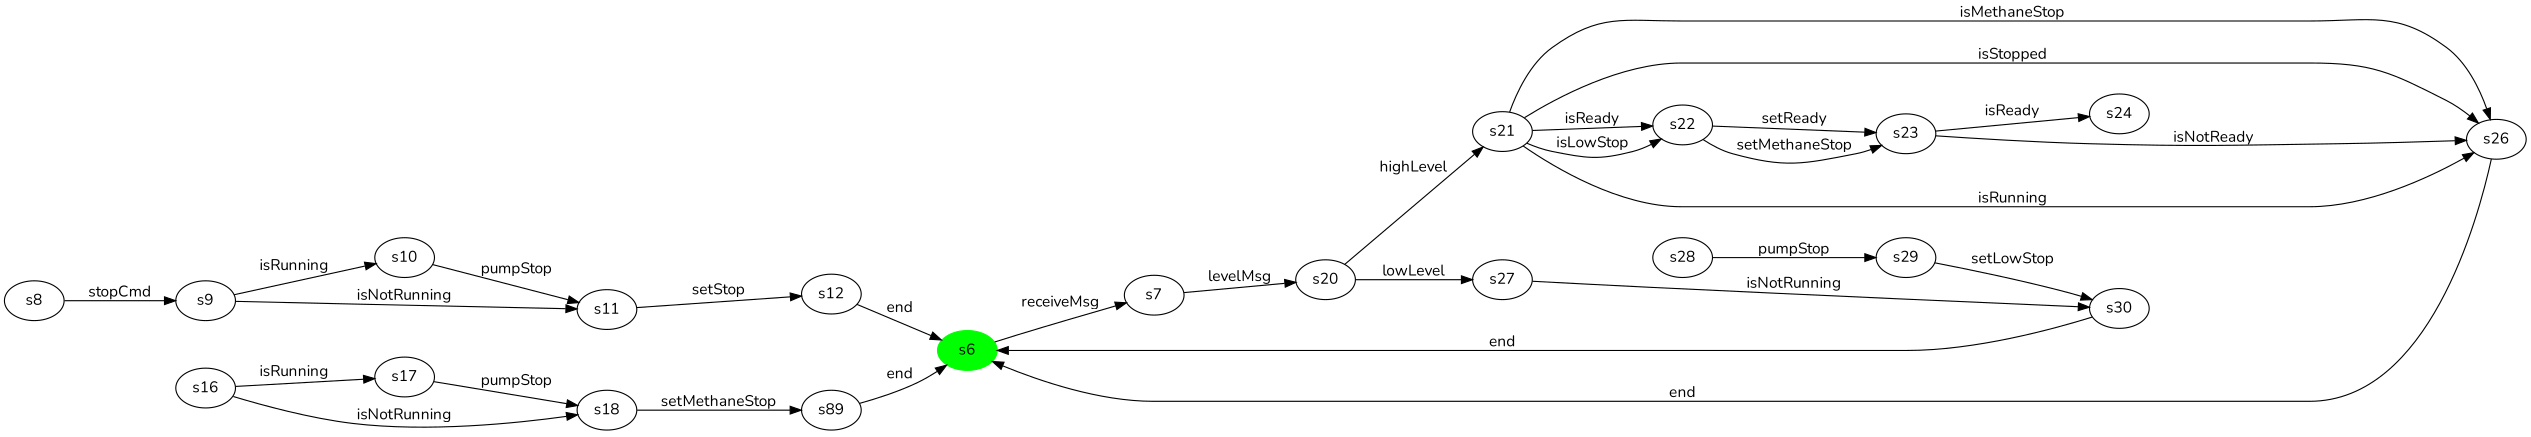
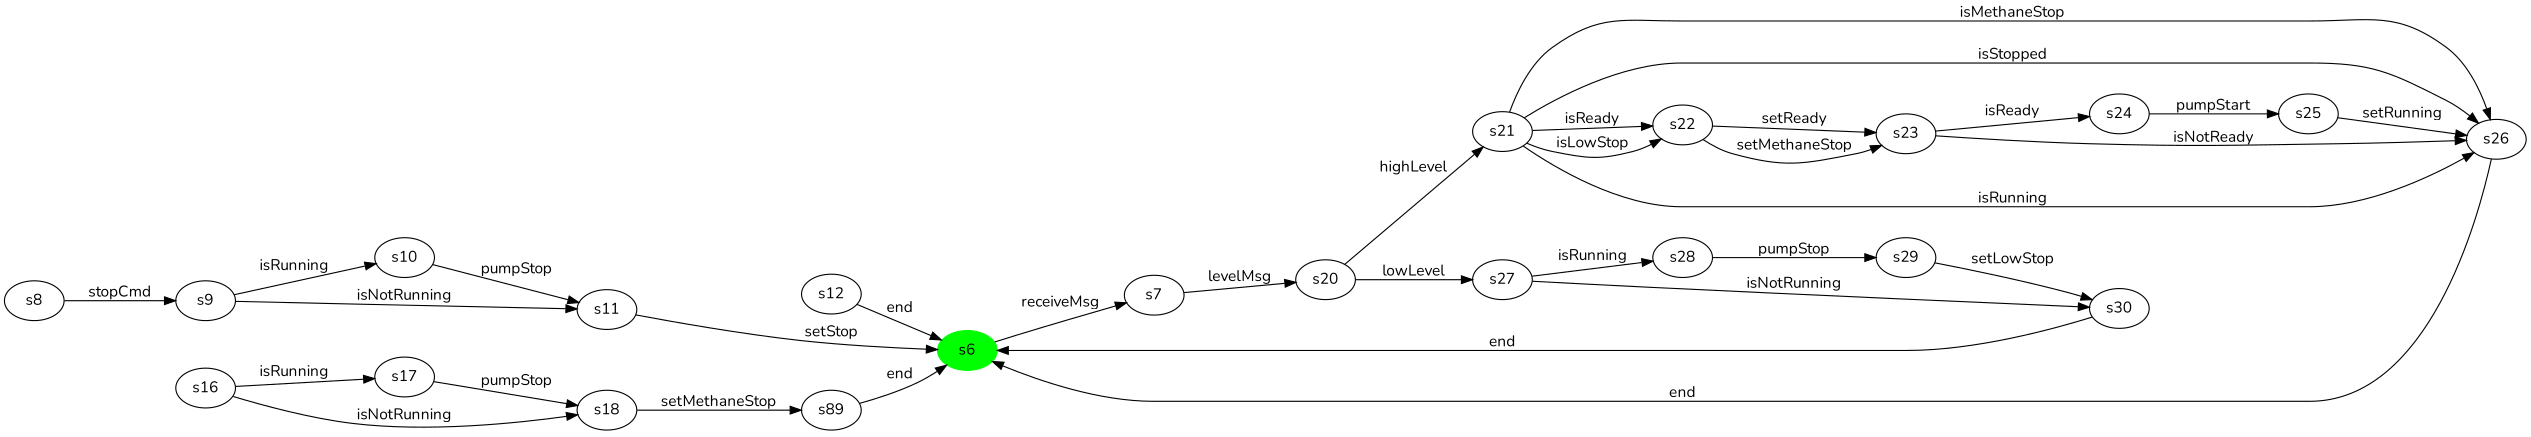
node "s25": added
edge "s27" -> "s28": added, label "isRunning"
edge "s11" -> "s12": now "s11" -> "s6"
